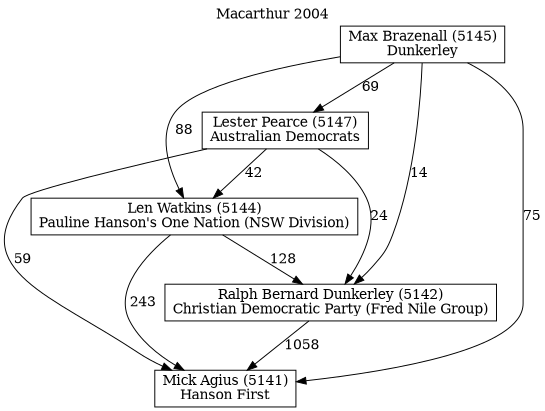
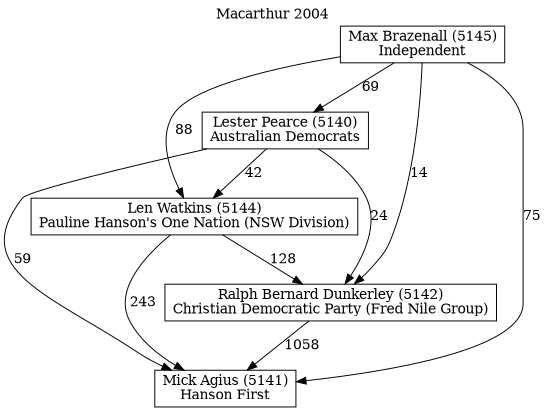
node "Max Brazenall (5145) Dunkerley": label "Max Brazenall (5145) Dunkerley" -> "Max Brazenall (5145) Independent"
node "Lester Pearce (5147) Australian Democrats": label "Lester Pearce (5147) Australian Democrats" -> "Lester Pearce (5140) Australian Democrats"
